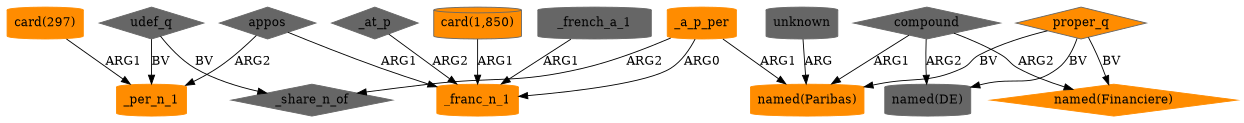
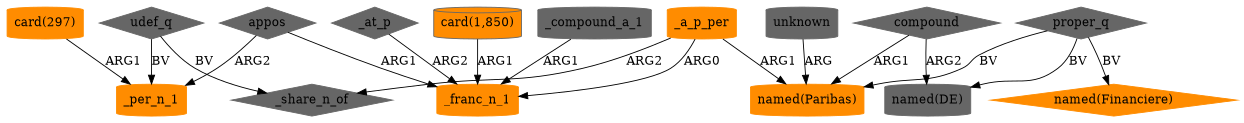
node "_french_a_1": label "_french_a_1" -> "_compound_a_1"
node "proper_q": fillcolor darkorange -> gray40
edge "compound" -> "named(Financiere)": removed, label "ARG2"
